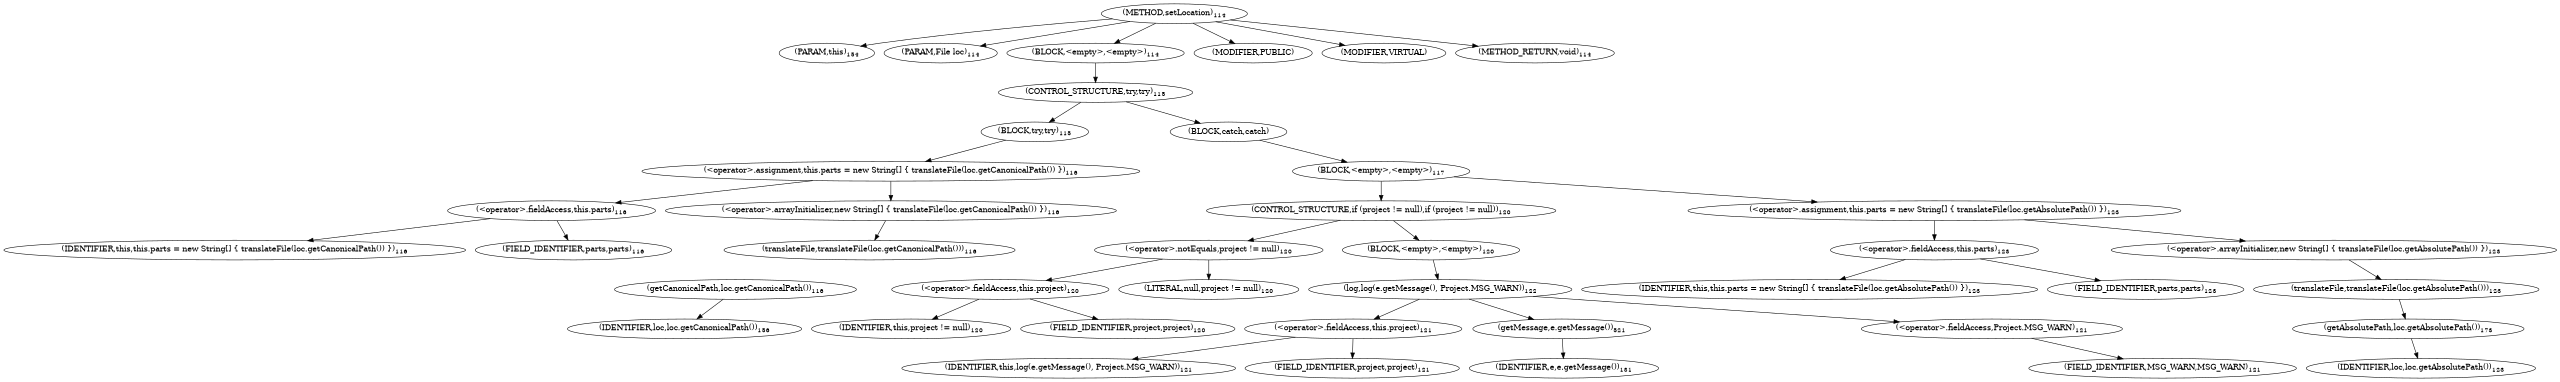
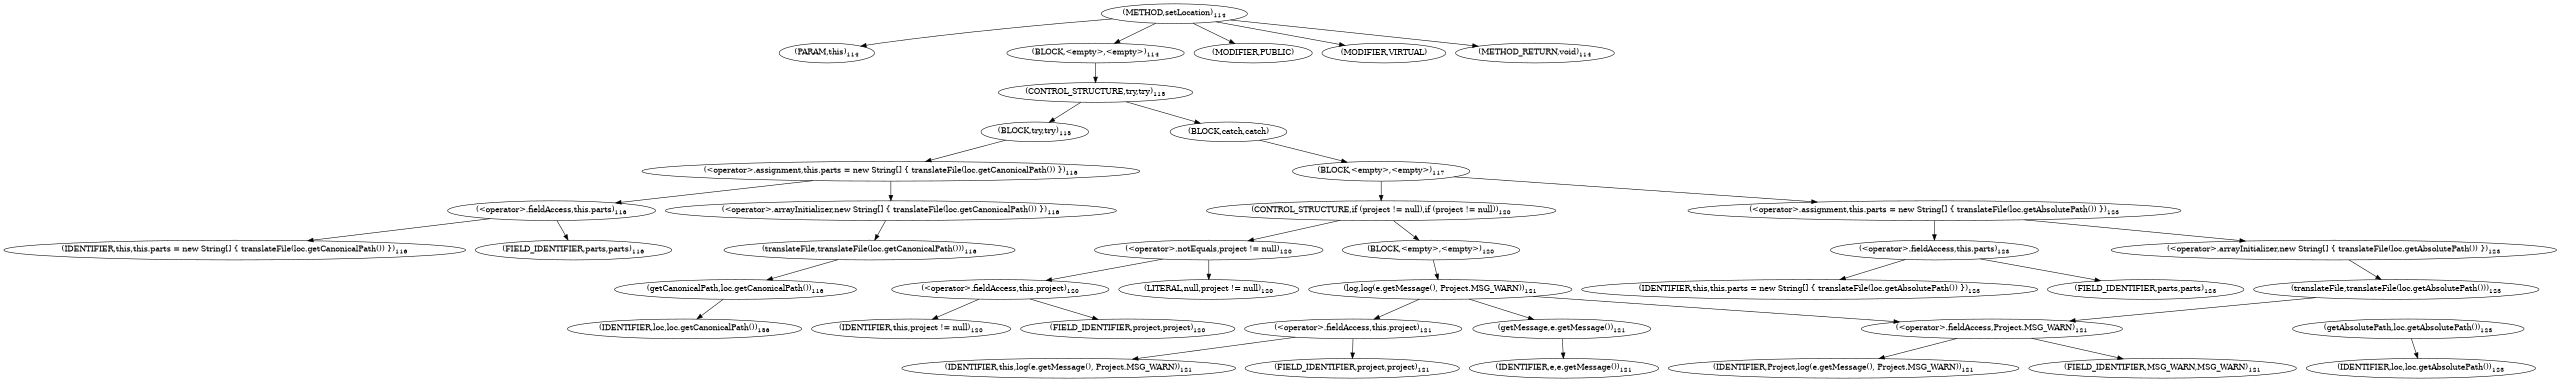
node "(PARAM,this)": text "154" -> "114"
node "(PARAM,File loc)": removed
edge "(translateFile,translateFile(loc.getCanonicalPath()))" -> "(getCanonicalPath,loc.getCanonicalPath())": added
node "(log,log(e.getMessage(), Project.MSG_WARN))": text "122" -> "121"
edge "(translateFile,translateFile(loc.getAbsolutePath()))" -> "(getAbsolutePath,loc.getAbsolutePath())": now "(translateFile,translateFile(loc.getAbsolutePath()))" -> "(<operator>.fieldAccess,Project.MSG_WARN)"
node "(getMessage,e.getMessage())": text "521" -> "121"
node "(getAbsolutePath,loc.getAbsolutePath())": text "173" -> "123"
node "(IDENTIFIER,e,e.getMessage())": text "131" -> "121"
node "(IDENTIFIER,Project,log(e.getMessage(), Project.MSG_WARN))": added
